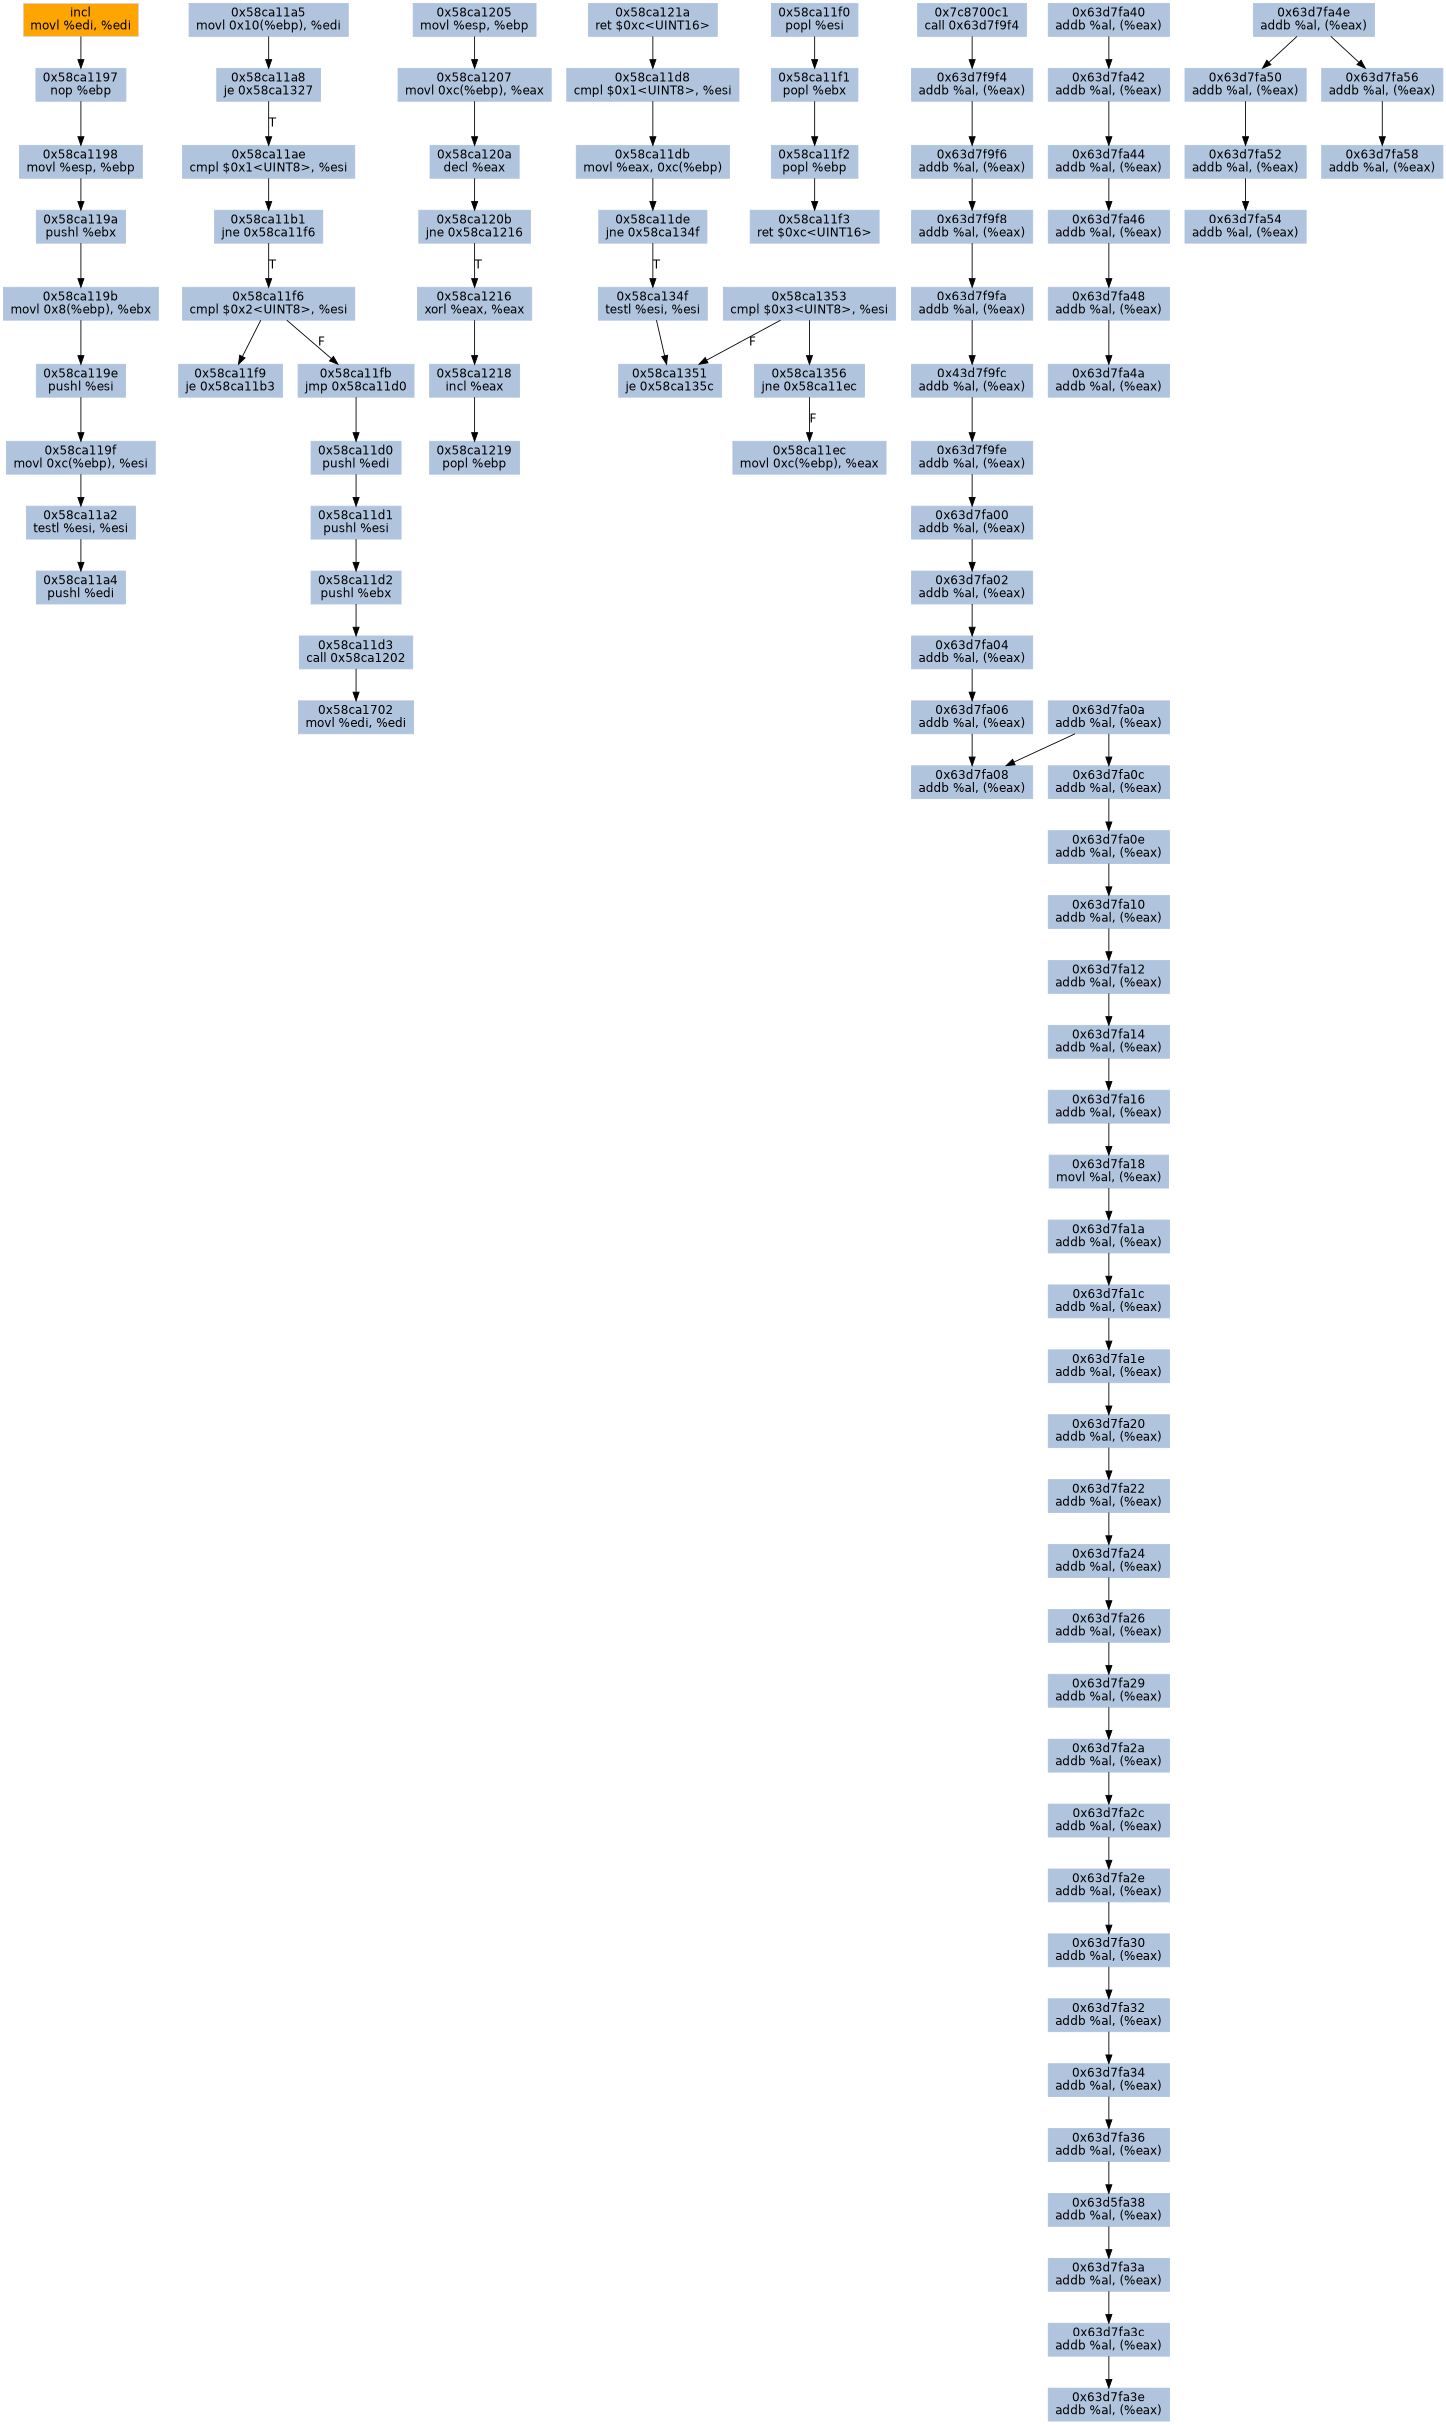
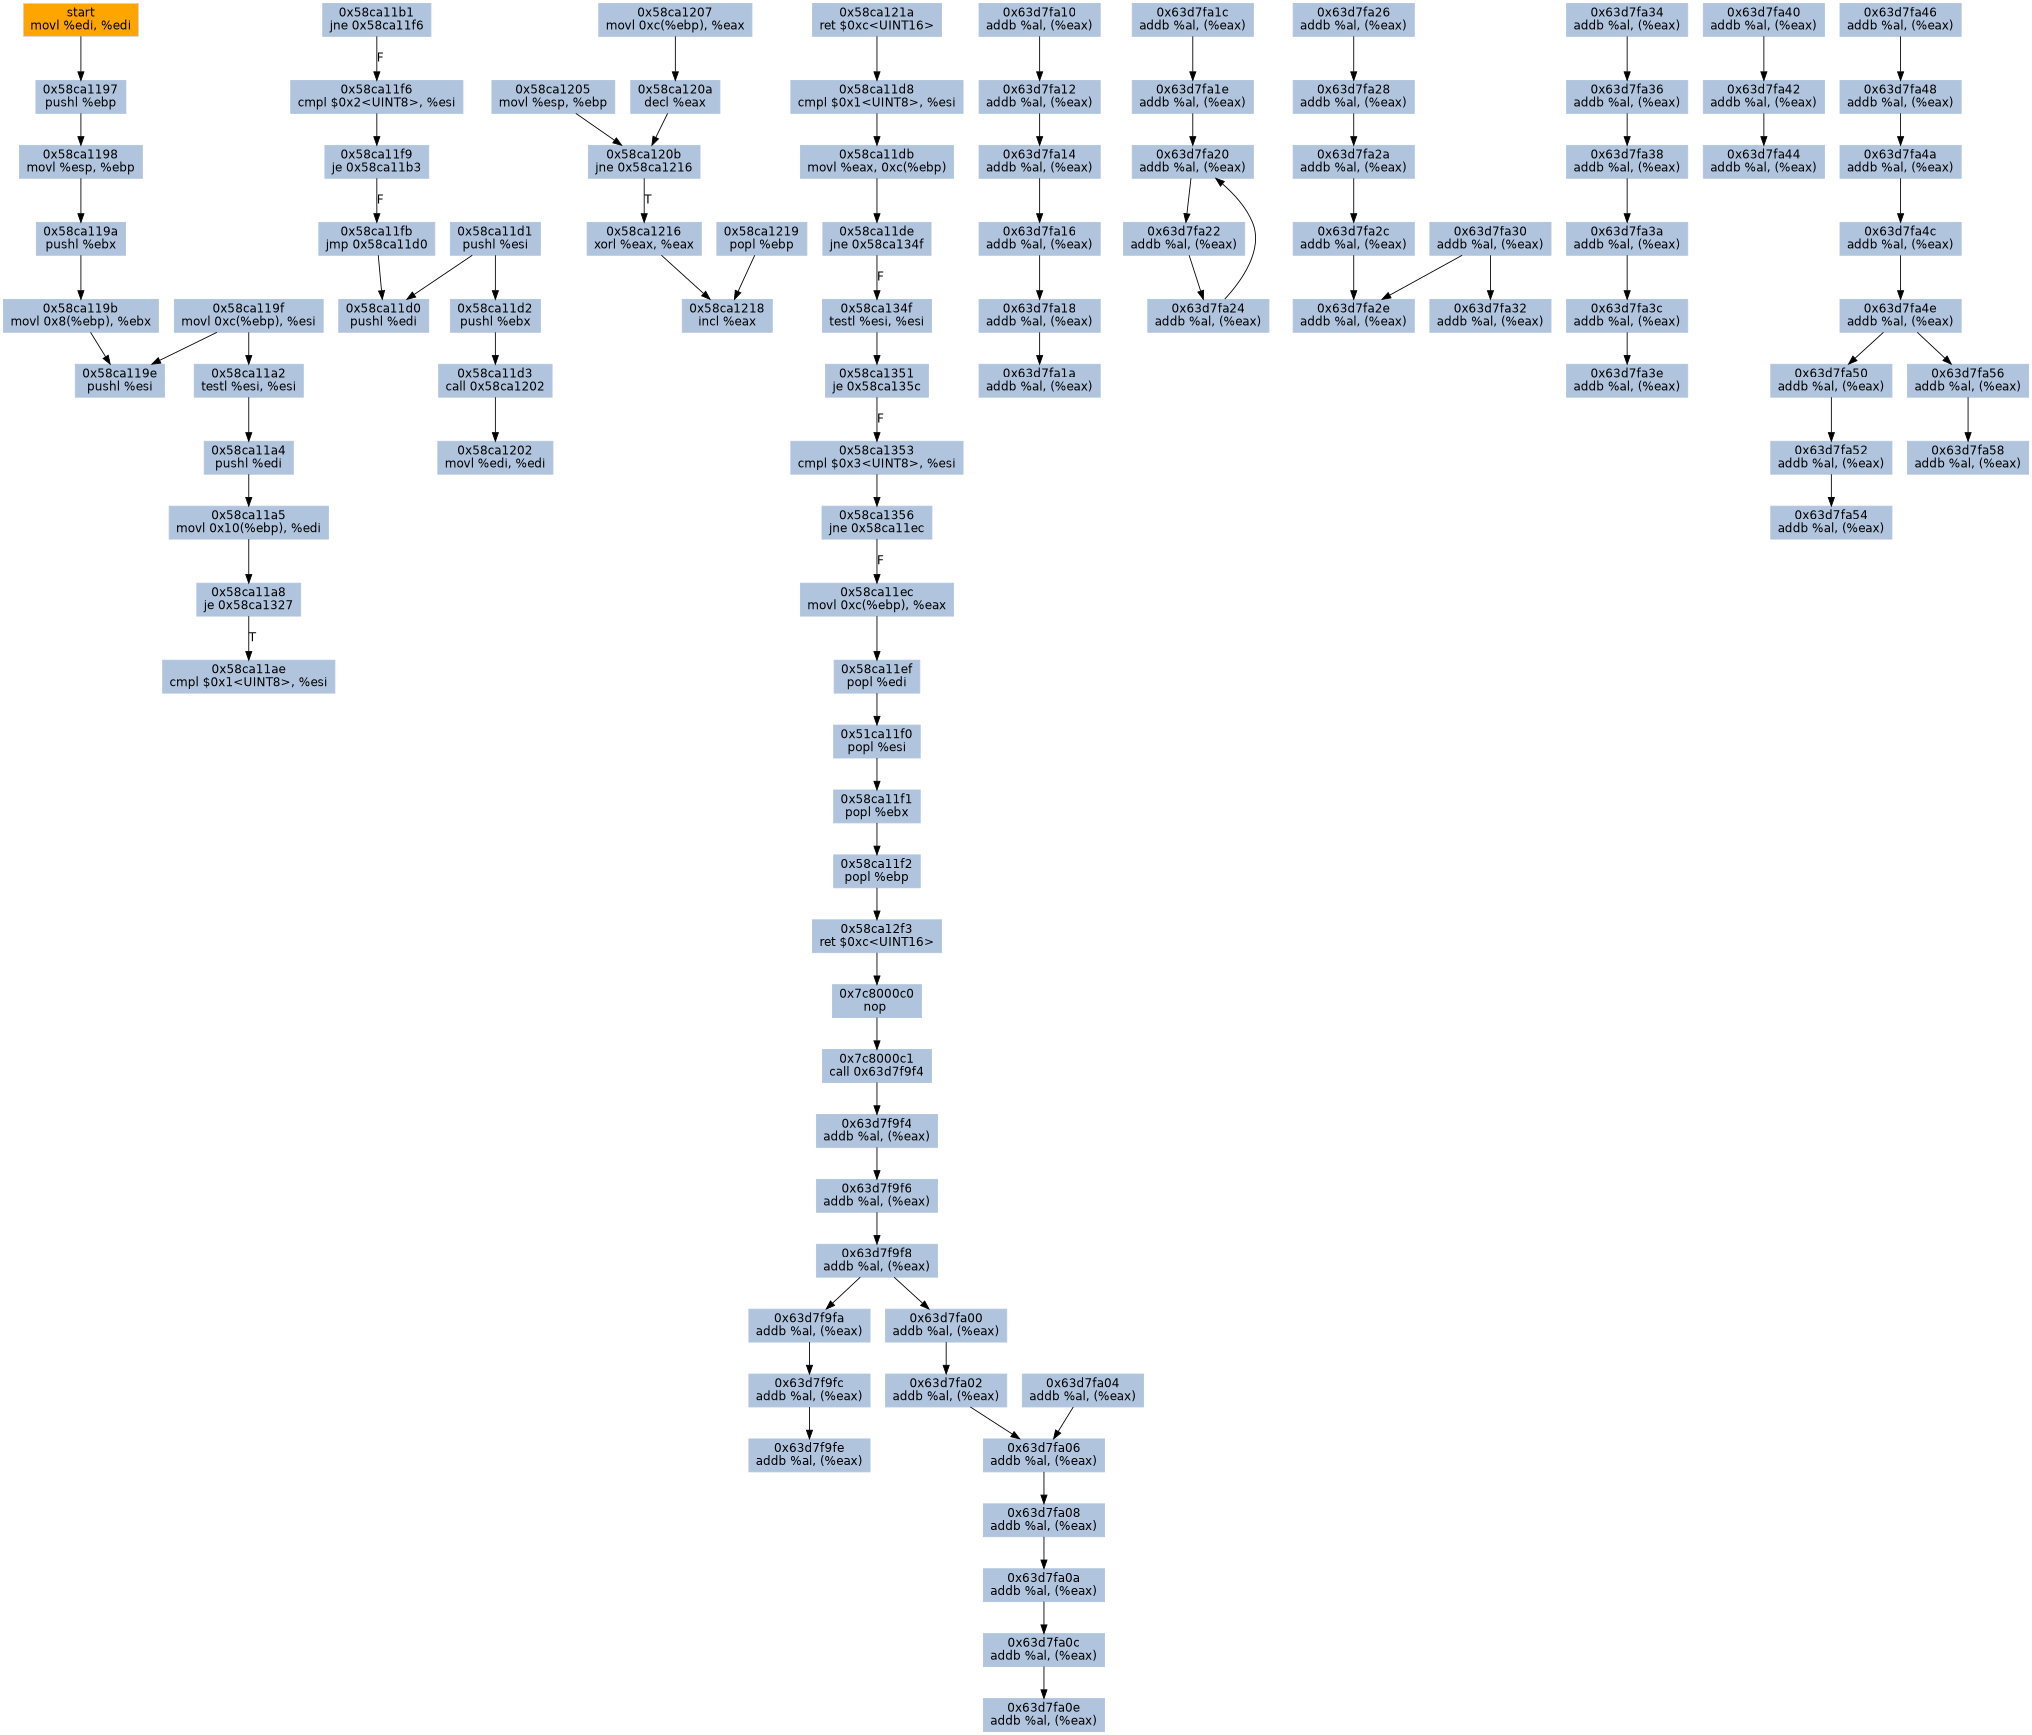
node "incl movl %edi, %edi": label "incl movl %edi, %edi" -> "start movl %edi, %edi"
node "0x58ca11f0 popl %esi": label "0x58ca11f0 popl %esi" -> "0x51ca11f0 popl %esi"
node "0x7c8700c1 call 0x63d7f9f4": label "0x7c8700c1 call 0x63d7f9f4" -> "0x7c8000c1 call 0x63d7f9f4"
edge "0x58ca1205 movl %esp, %ebp" -> "0x58ca1207 movl 0xc(%ebp), %eax": now "0x58ca1205 movl %esp, %ebp" -> "0x58ca120b jne 0x58ca1216"
node "0x58ca1197 nop %ebp": label "0x58ca1197 nop %ebp" -> "0x58ca1197 pushl %ebp"
edge "0x58ca11ae cmpl $0x1<UINT8>, %esi" -> "0x58ca11b1 jne 0x58ca11f6": removed
edge "0x63d7fa44 addb %al, (%eax)" -> "0x63d7fa46 addb %al, (%eax)": removed
node "0x58ca11f3 ret $0xc<UINT16>": label "0x58ca11f3 ret $0xc<UINT16>" -> "0x58ca12f3 ret $0xc<UINT16>"
node "0x63d7fa4c addb %al, (%eax)": added
edge "0x58ca11b1 jne 0x58ca11f6" -> "0x58ca11f6 cmpl $0x2<UINT8>, %esi": label "T" -> "F"
edge "0x58ca11de jne 0x58ca134f" -> "0x58ca134f testl %esi, %esi": label "T" -> "F"
edge "0x58ca11f6 cmpl $0x2<UINT8>, %esi" -> "0x58ca11fb jmp 0x58ca11d0": now "0x58ca11f9 je 0x58ca11b3" -> "0x58ca11fb jmp 0x58ca11d0"
edge "0x58ca1353 cmpl $0x3<UINT8>, %esi" -> "0x58ca1351 je 0x58ca135c": reversed
node "0x43d7f9fc addb %al, (%eax)": label "0x43d7f9fc addb %al, (%eax)" -> "0x63d7f9fc addb %al, (%eax)"
edge "0x58ca119e pushl %esi" -> "0x58ca119f movl 0xc(%ebp), %esi": reversed
edge "0x58ca1218 incl %eax" -> "0x58ca1219 popl %ebp": reversed
edge "0x58ca11a4 pushl %edi" -> "0x58ca11a5 movl 0x10(%ebp), %edi": added
edge "0x58ca11d0 pushl %edi" -> "0x58ca11d1 pushl %esi": reversed
edge "0x63d7f9fe addb %al, (%eax)" -> "0x63d7fa00 addb %al, (%eax)": now "0x63d7f9f8 addb %al, (%eax)" -> "0x63d7fa00 addb %al, (%eax)"
edge "0x63d7fa02 addb %al, (%eax)" -> "0x63d7fa04 addb %al, (%eax)": now "0x63d7fa02 addb %al, (%eax)" -> "0x63d7fa06 addb %al, (%eax)"
node "0x58ca11ef popl %edi": added
node "0x58ca1702 movl %edi, %edi": label "0x58ca1702 movl %edi, %edi" -> "0x58ca1202 movl %edi, %edi"
edge "0x63d7fa0a addb %al, (%eax)" -> "0x63d7fa08 addb %al, (%eax)": reversed
edge "0x63d7fa0e addb %al, (%eax)" -> "0x63d7fa10 addb %al, (%eax)": removed
node "0x7c8000c0 nop": added
node "0x63d7fa18 movl %al, (%eax)": label "0x63d7fa18 movl %al, (%eax)" -> "0x63d7fa18 addb %al, (%eax)"
edge "0x63d7fa1a addb %al, (%eax)" -> "0x63d7fa1c addb %al, (%eax)": removed
edge "0x63d7fa24 addb %al, (%eax)" -> "0x63d7fa26 addb %al, (%eax)": now "0x63d7fa24 addb %al, (%eax)" -> "0x63d7fa20 addb %al, (%eax)"
node "0x63d7fa29 addb %al, (%eax)": label "0x63d7fa29 addb %al, (%eax)" -> "0x63d7fa28 addb %al, (%eax)"
edge "0x63d7fa2e addb %al, (%eax)" -> "0x63d7fa30 addb %al, (%eax)": reversed
edge "0x63d7fa32 addb %al, (%eax)" -> "0x63d7fa34 addb %al, (%eax)": removed
node "0x63d5fa38 addb %al, (%eax)": label "0x63d5fa38 addb %al, (%eax)" -> "0x63d7fa38 addb %al, (%eax)"
